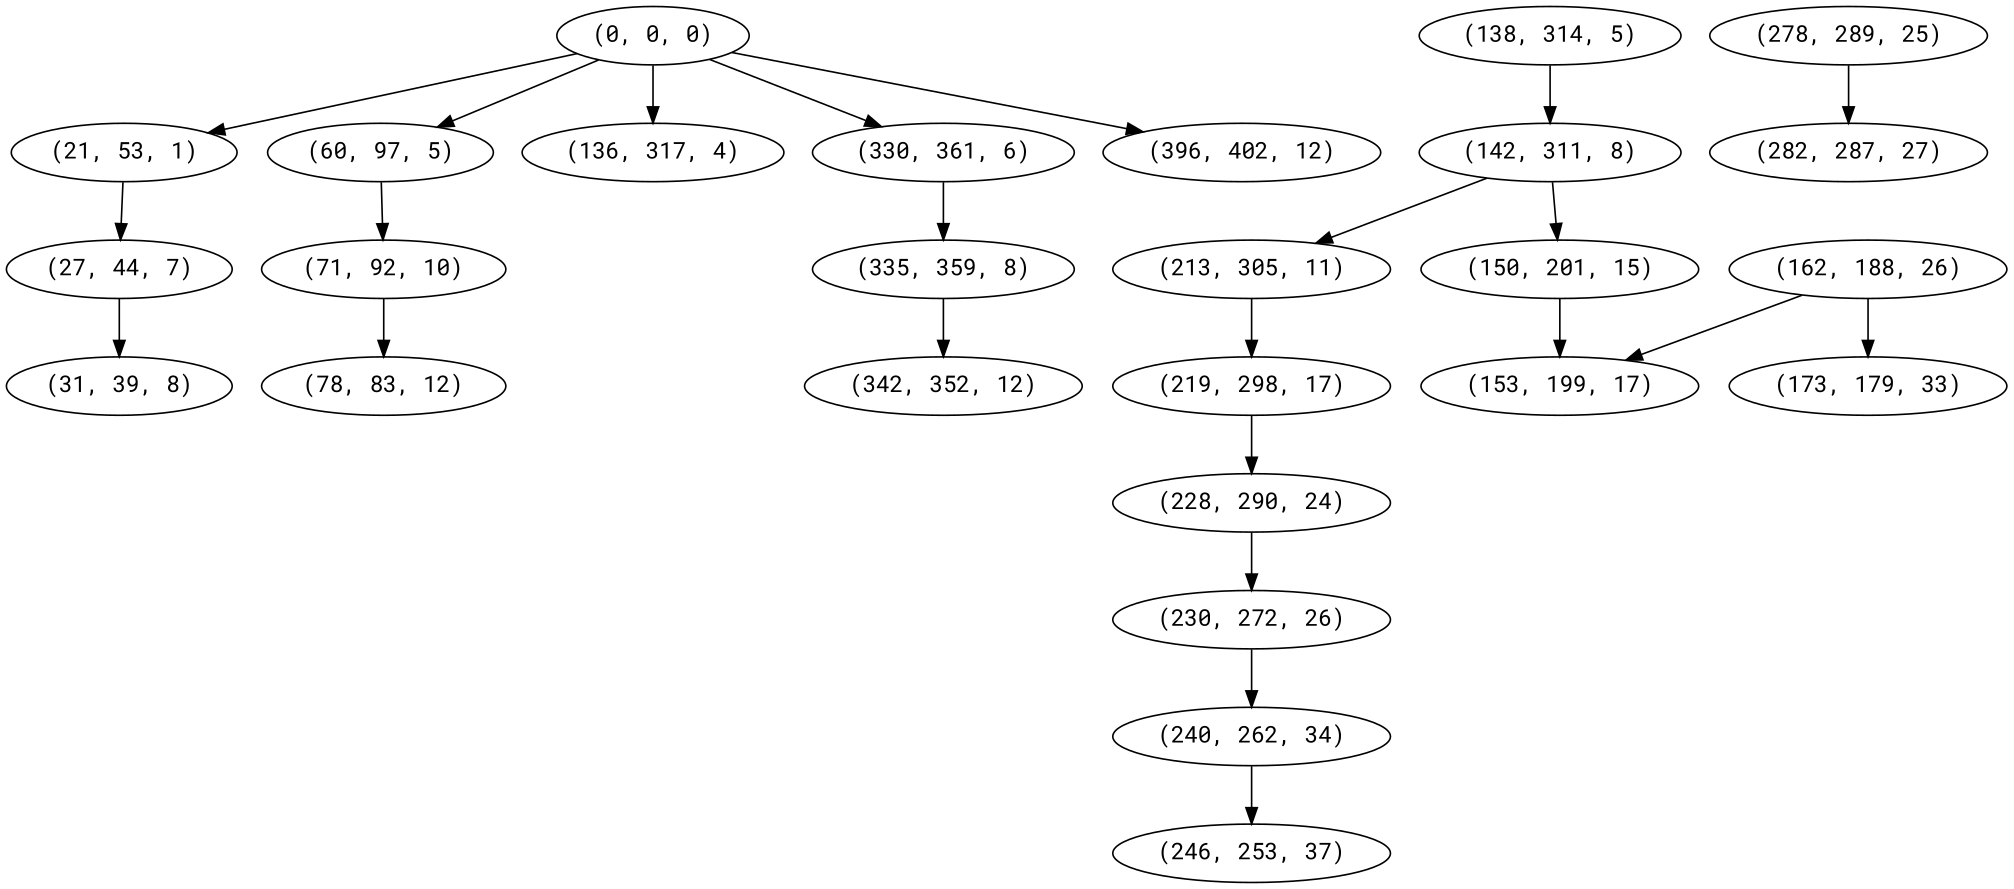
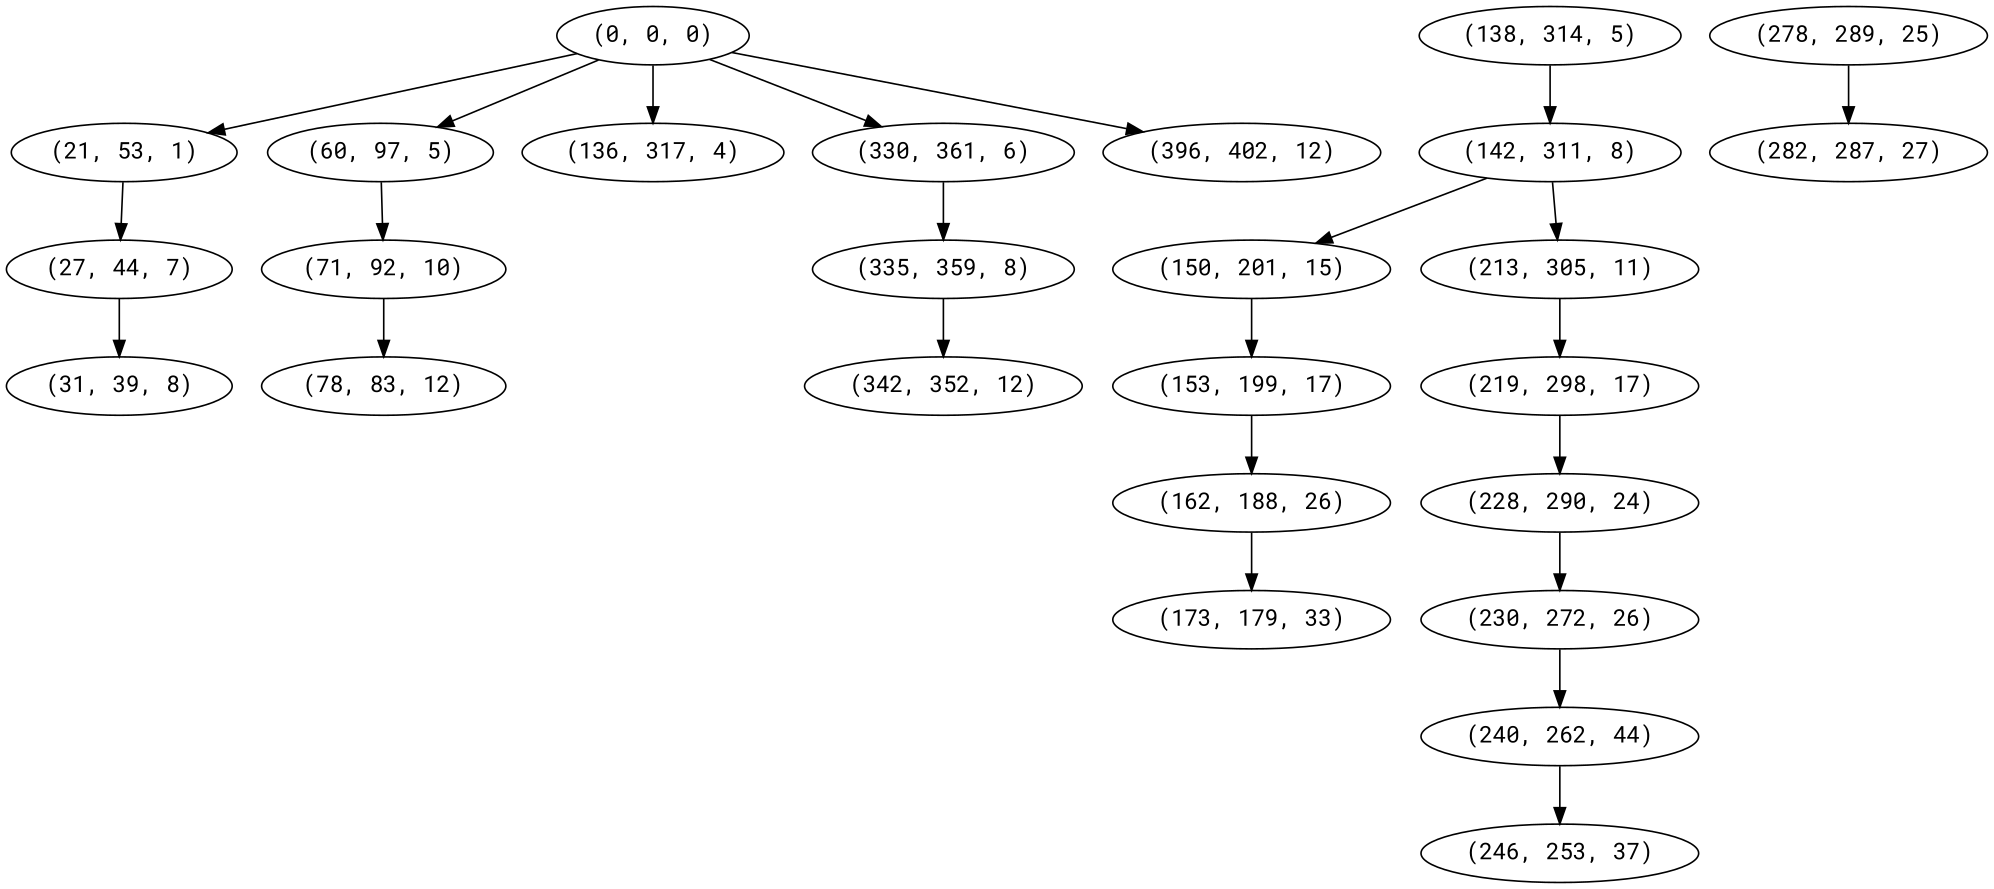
edge "(162, 188, 26)" -> "(153, 199, 17)": reversed
node "(240, 262, 34)": label "(240, 262, 34)" -> "(240, 262, 44)"
